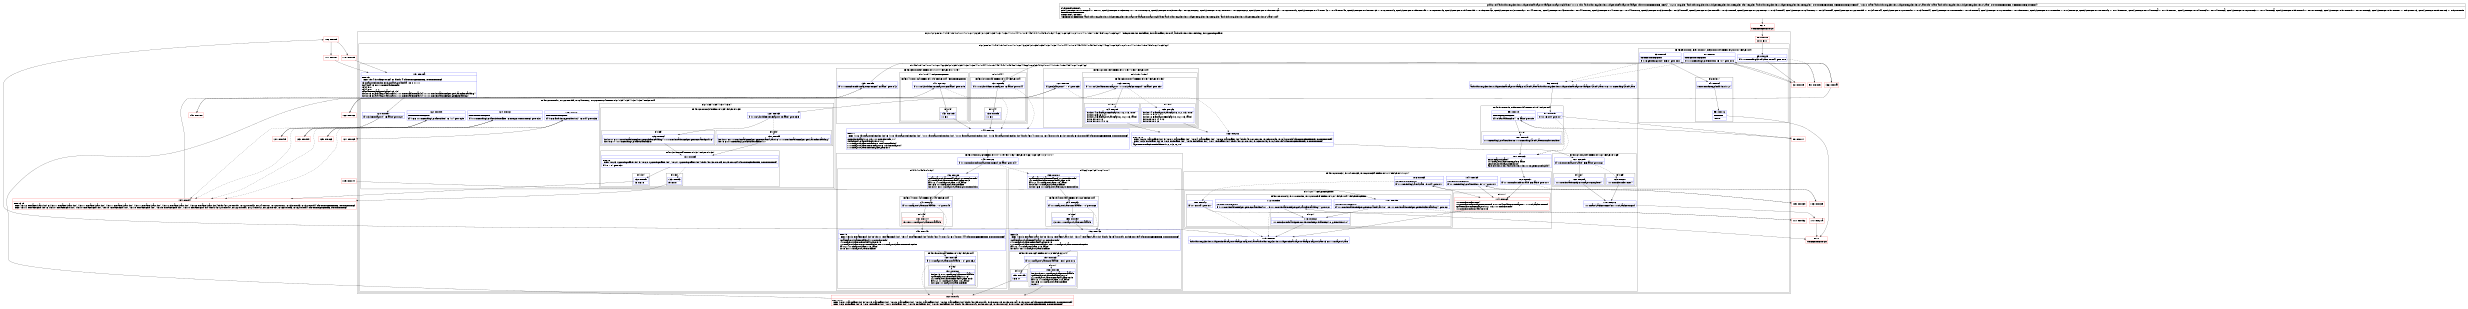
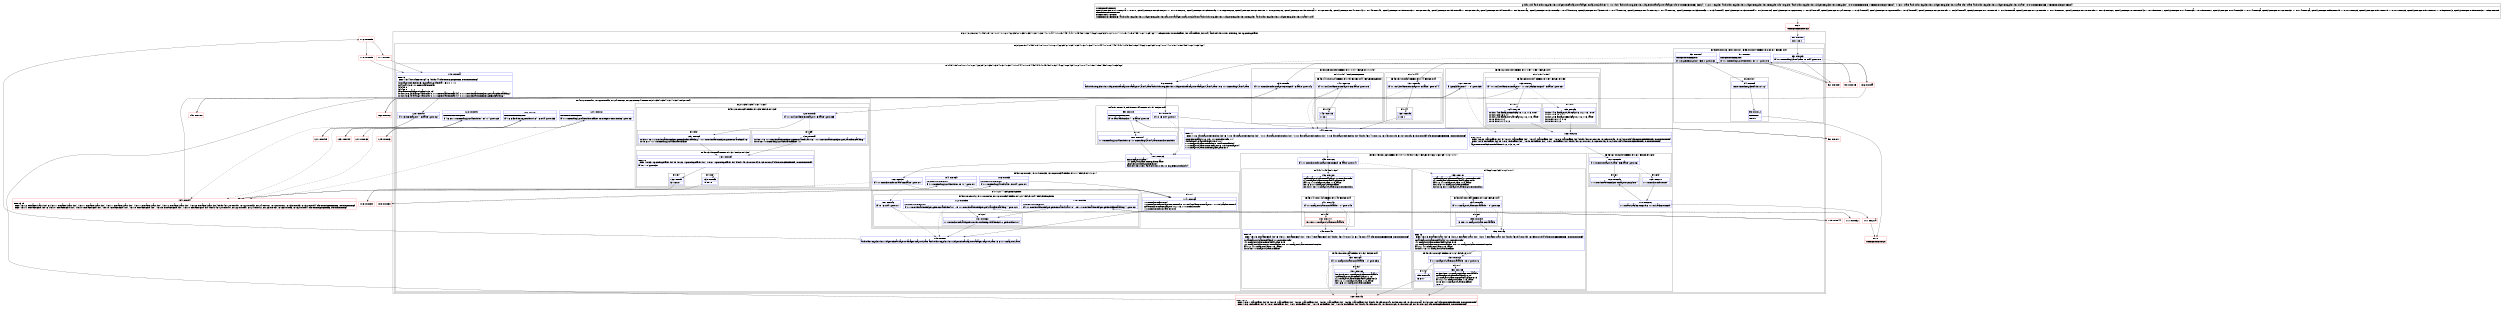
node "88: 0x0000": color red -> blue
edge "168: 0x020b" -> "170: 0x0216": reversed
node "114: 0x006a": color red -> blue
edge "108: 0x0042" -> "87: ?": now "108: 0x0042" -> "109: 0x0044"
